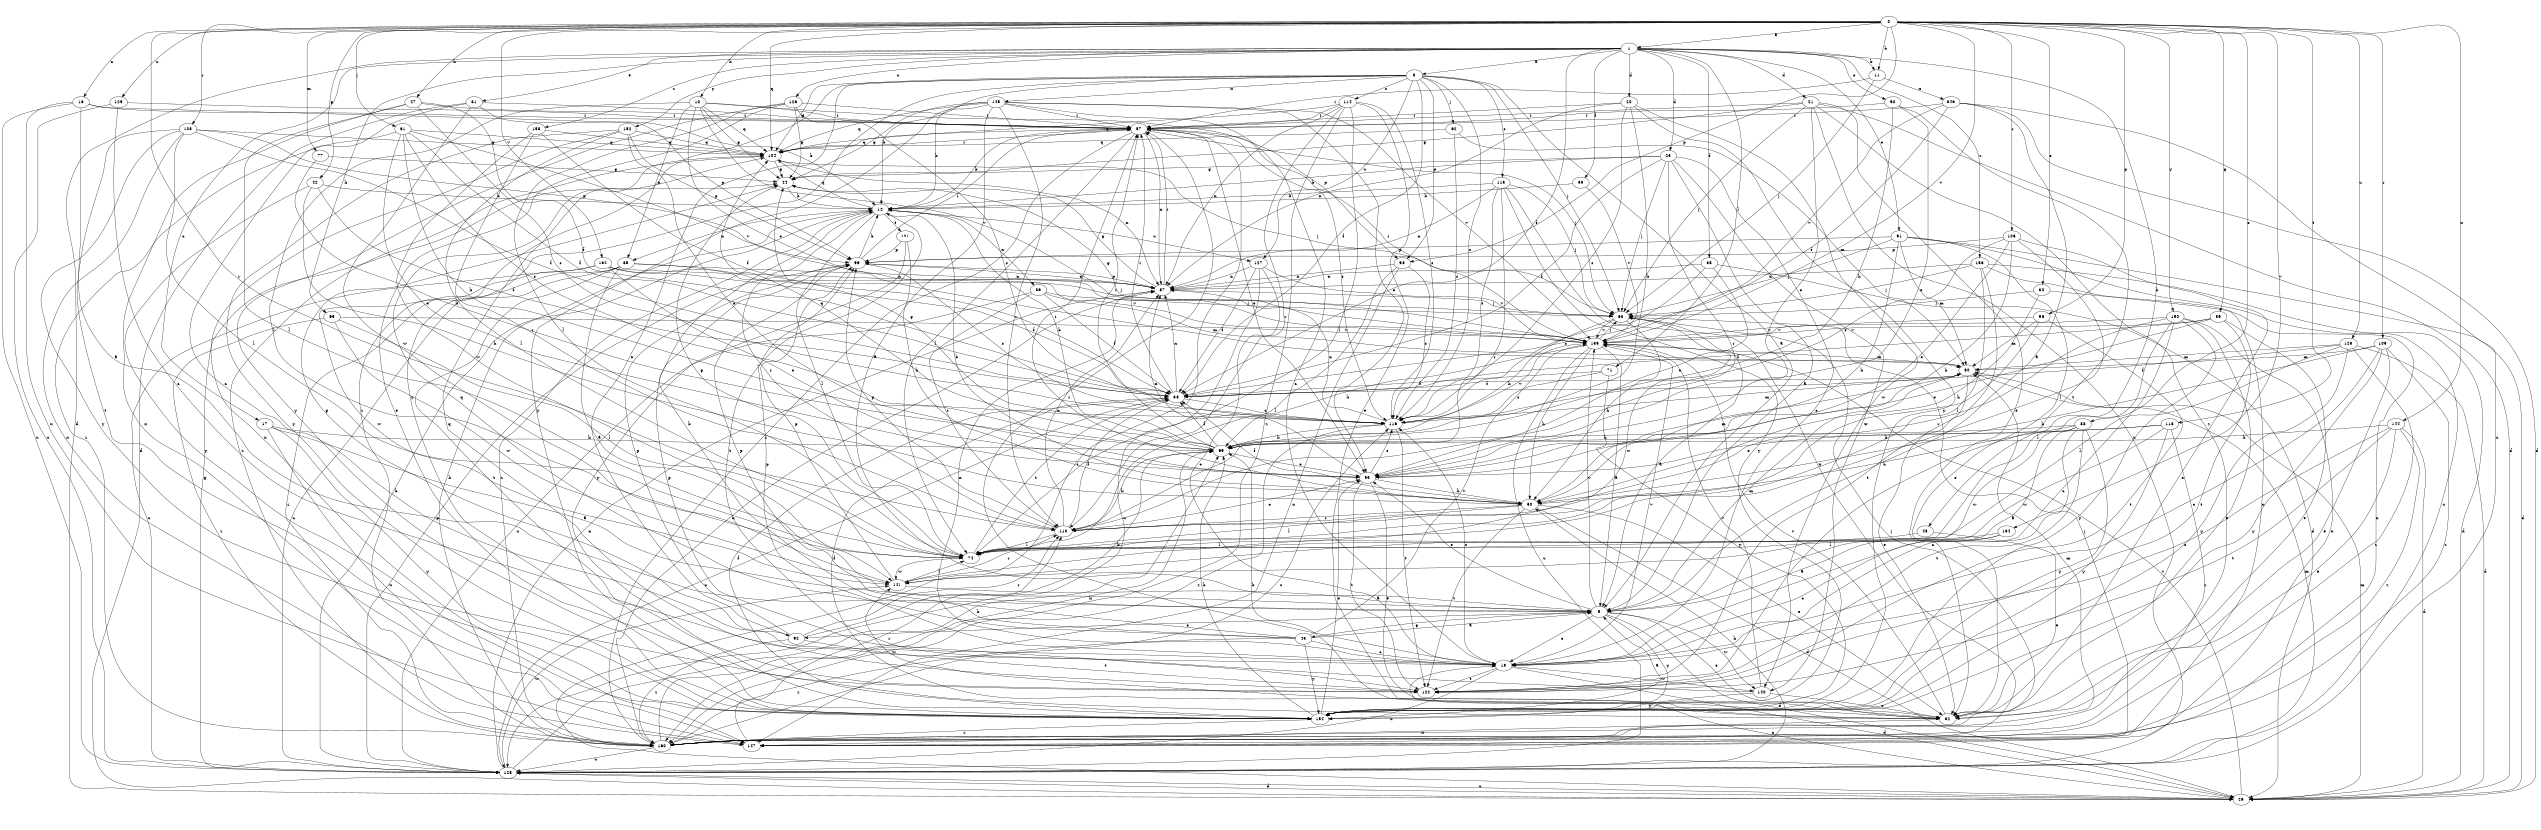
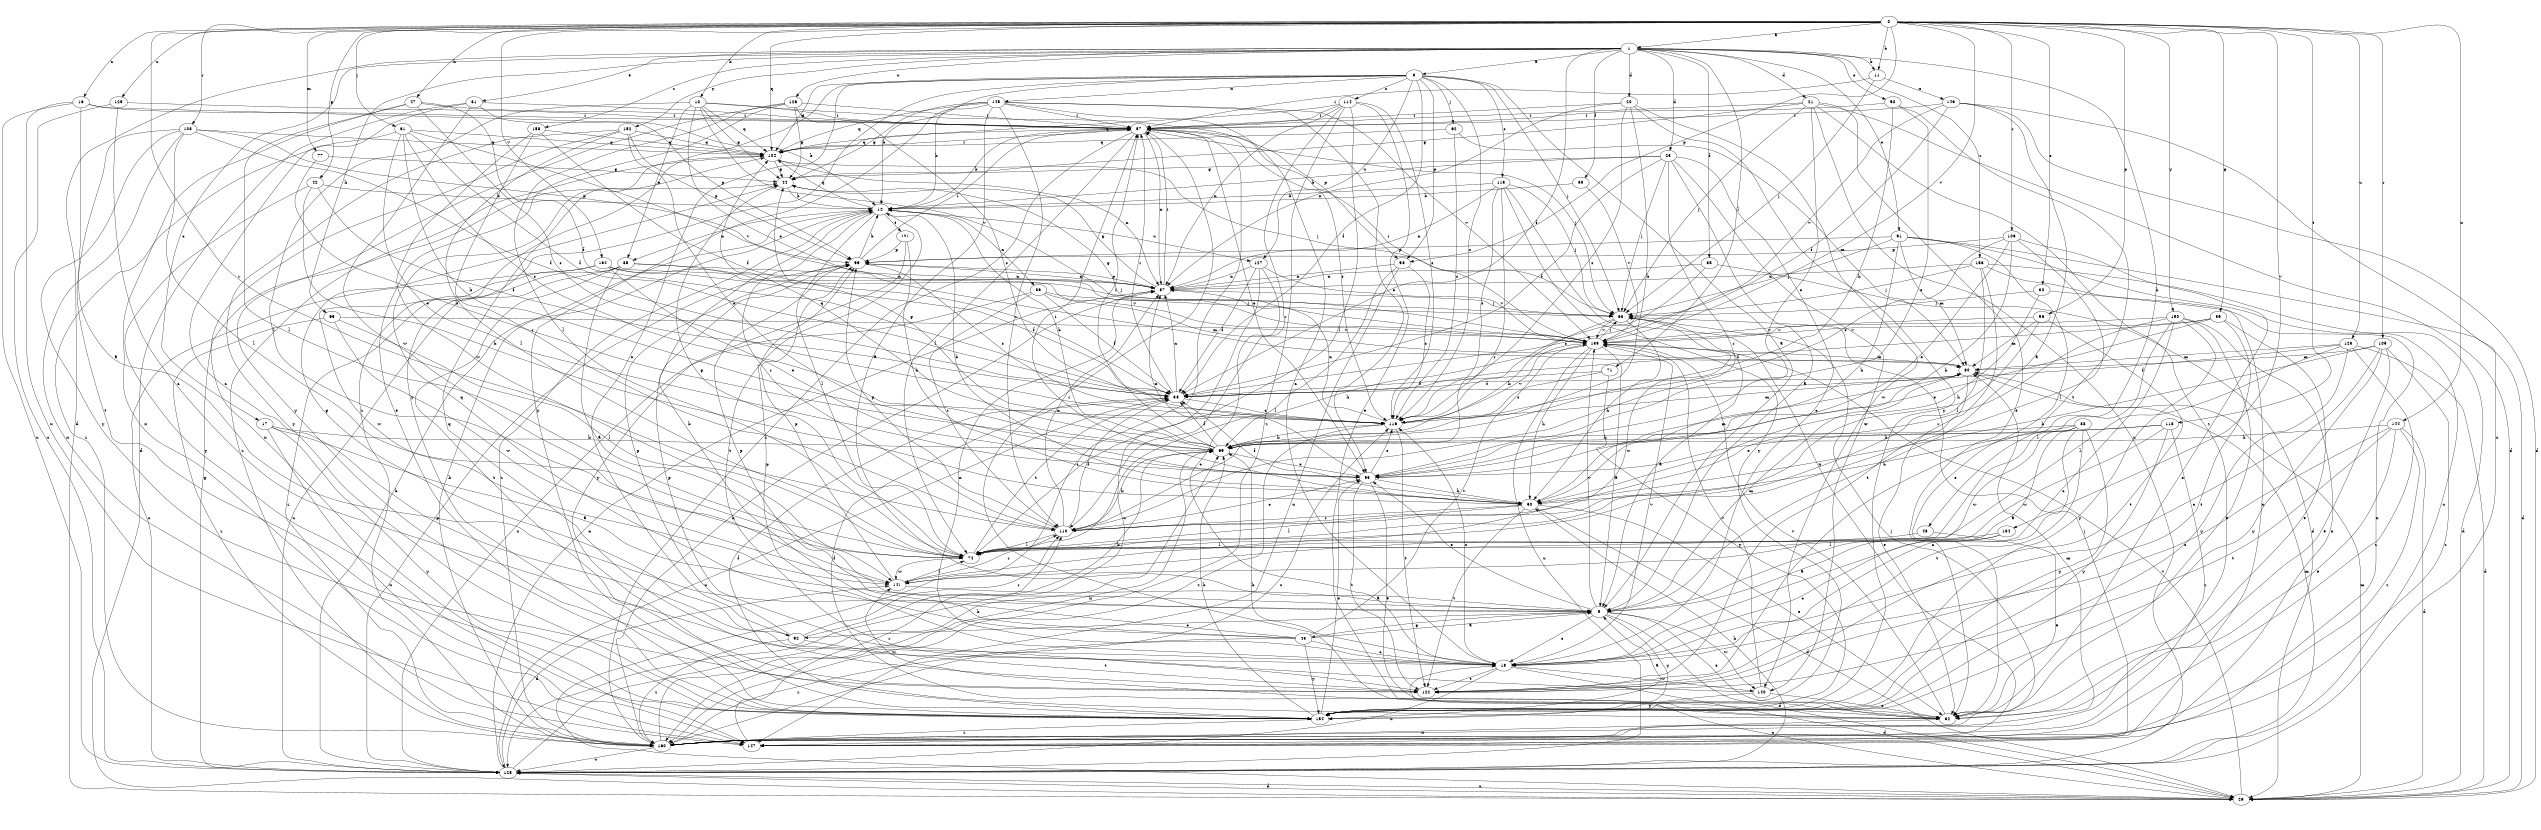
edge "0" -> "88": removed, label "o"
node "846": label "846" -> "146"
edge "35" -> "93": removed, label "o"
edge "128" -> "141": label "w" -> "d"
